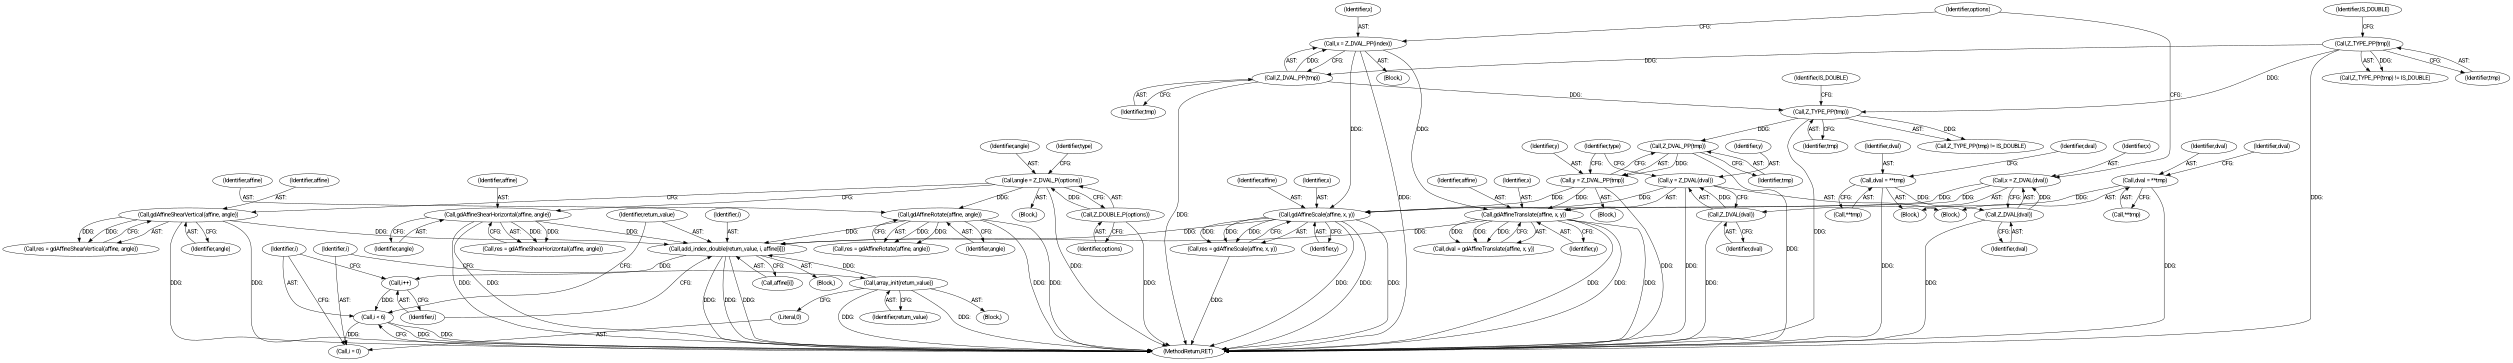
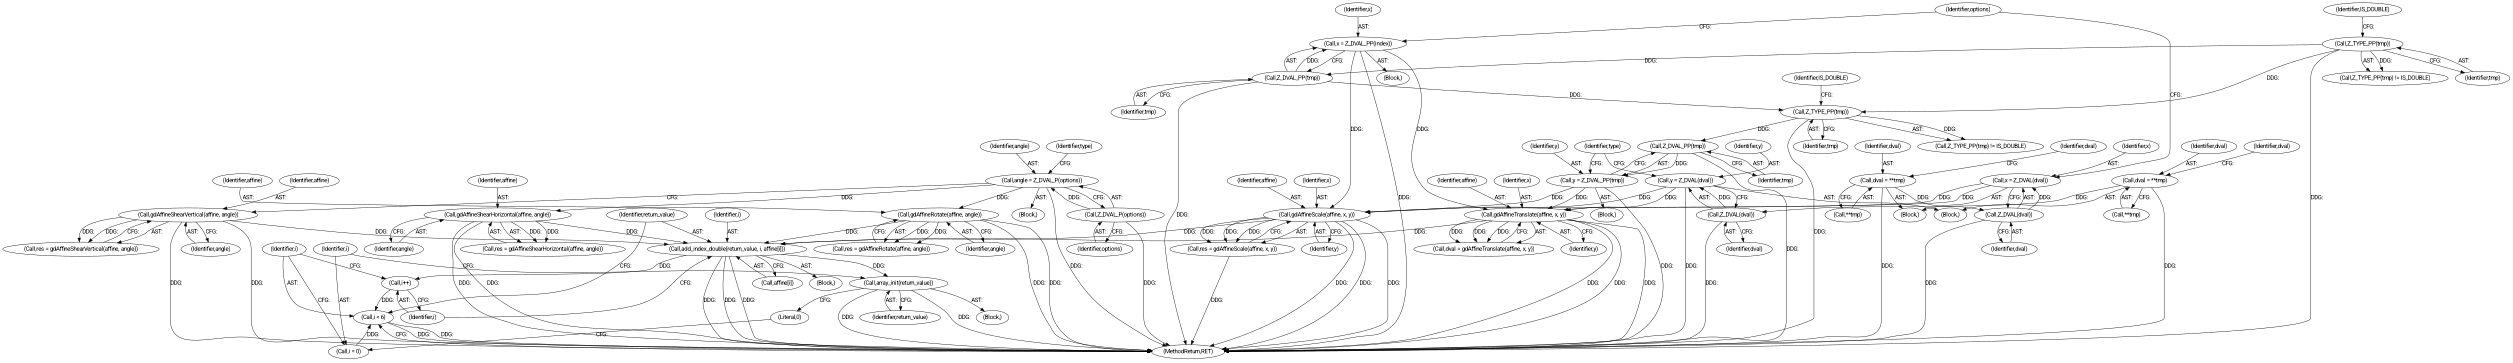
edge "(Call,angle = Z_DVAL_P(options))" -> "(Call,gdAffineShearHorizontal(affine, angle))": label "CFG: " -> "DDG: "
edge "(Call,y = Z_DVAL(dval))" -> "(Call,gdAffineTranslate(affine, x, y))": label "AST: " -> "DDG: "
node "(Call,Z_DOUBLE_P(options))": label "(Call,Z_DOUBLE_P(options))" -> "(Call,Z_DVAL_P(options))"
edge "(Call,res = gdAffineShearHorizontal(affine, angle))" -> "(Call,gdAffineShearHorizontal(affine, angle))": label "CFG: " -> "AST: "
edge "(Call,array_init(return_value))" -> "(Call,add_index_double(return_value, i, affine[i]))": reversed
edge "(Call,i < 6)" -> "(Call,i = 0)": reversed
edge "(Literal,0)" -> "(Call,i = 0)": label "AST: " -> "CFG: "
